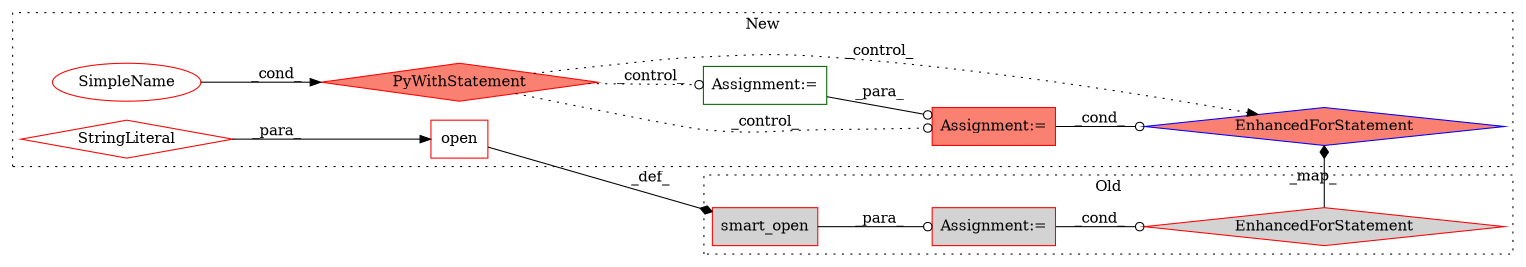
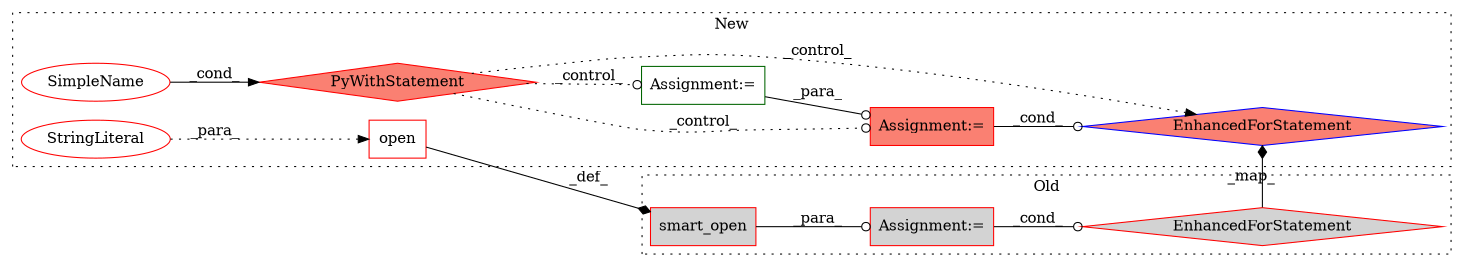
node "StringLiteral": shape diamond -> ellipse
edge "StringLiteral" -> "open": style solid -> dotted
